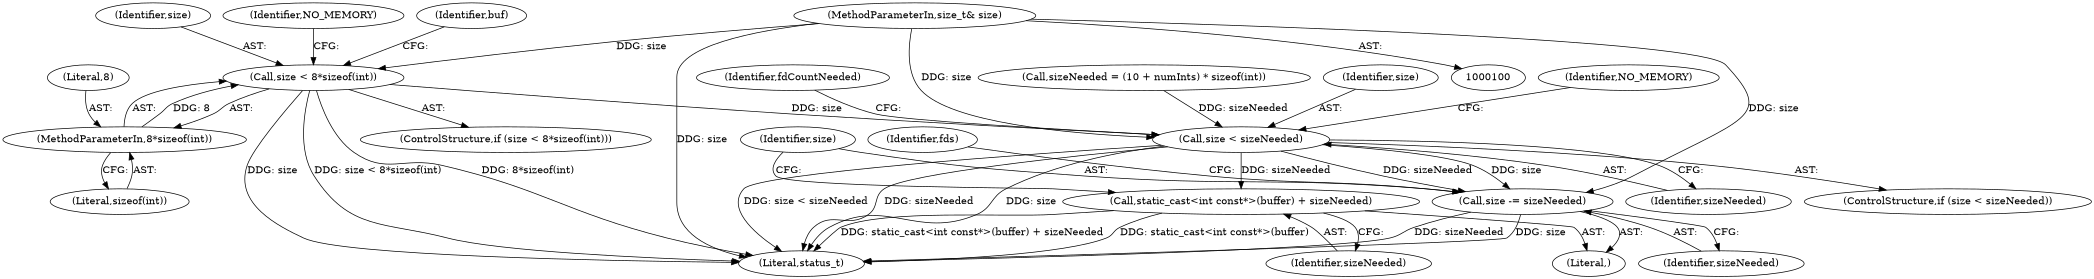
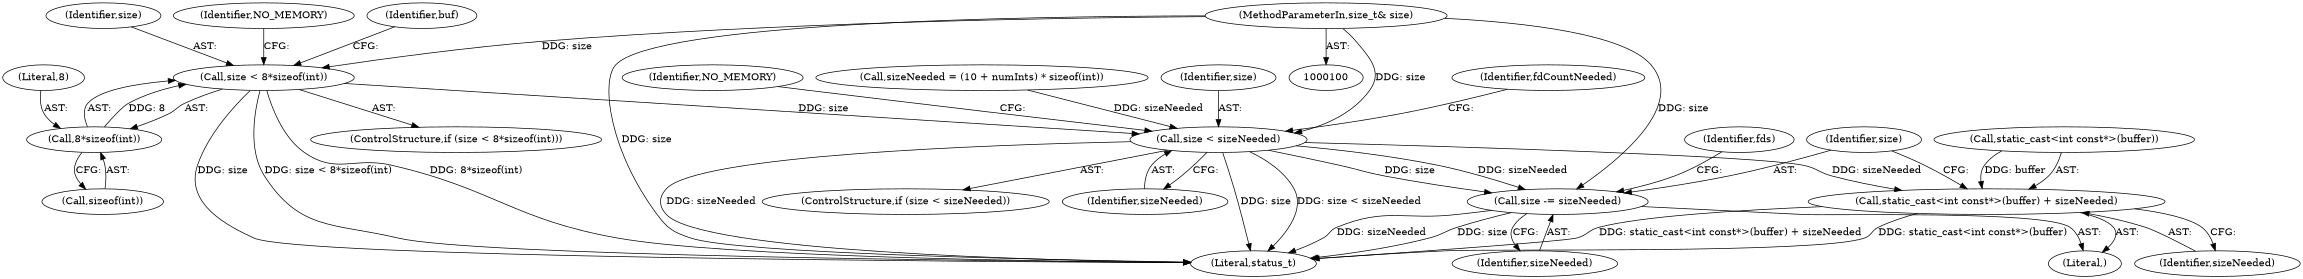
node "(MethodParameterIn,8*sizeof(int))": label "(MethodParameterIn,8*sizeof(int))" -> "(Call,8*sizeof(int))"
node "(Call,static_cast<int const*>(buffer))": added
node "(Literal,sizeof(int))": label "(Literal,sizeof(int))" -> "(Call,sizeof(int))"
